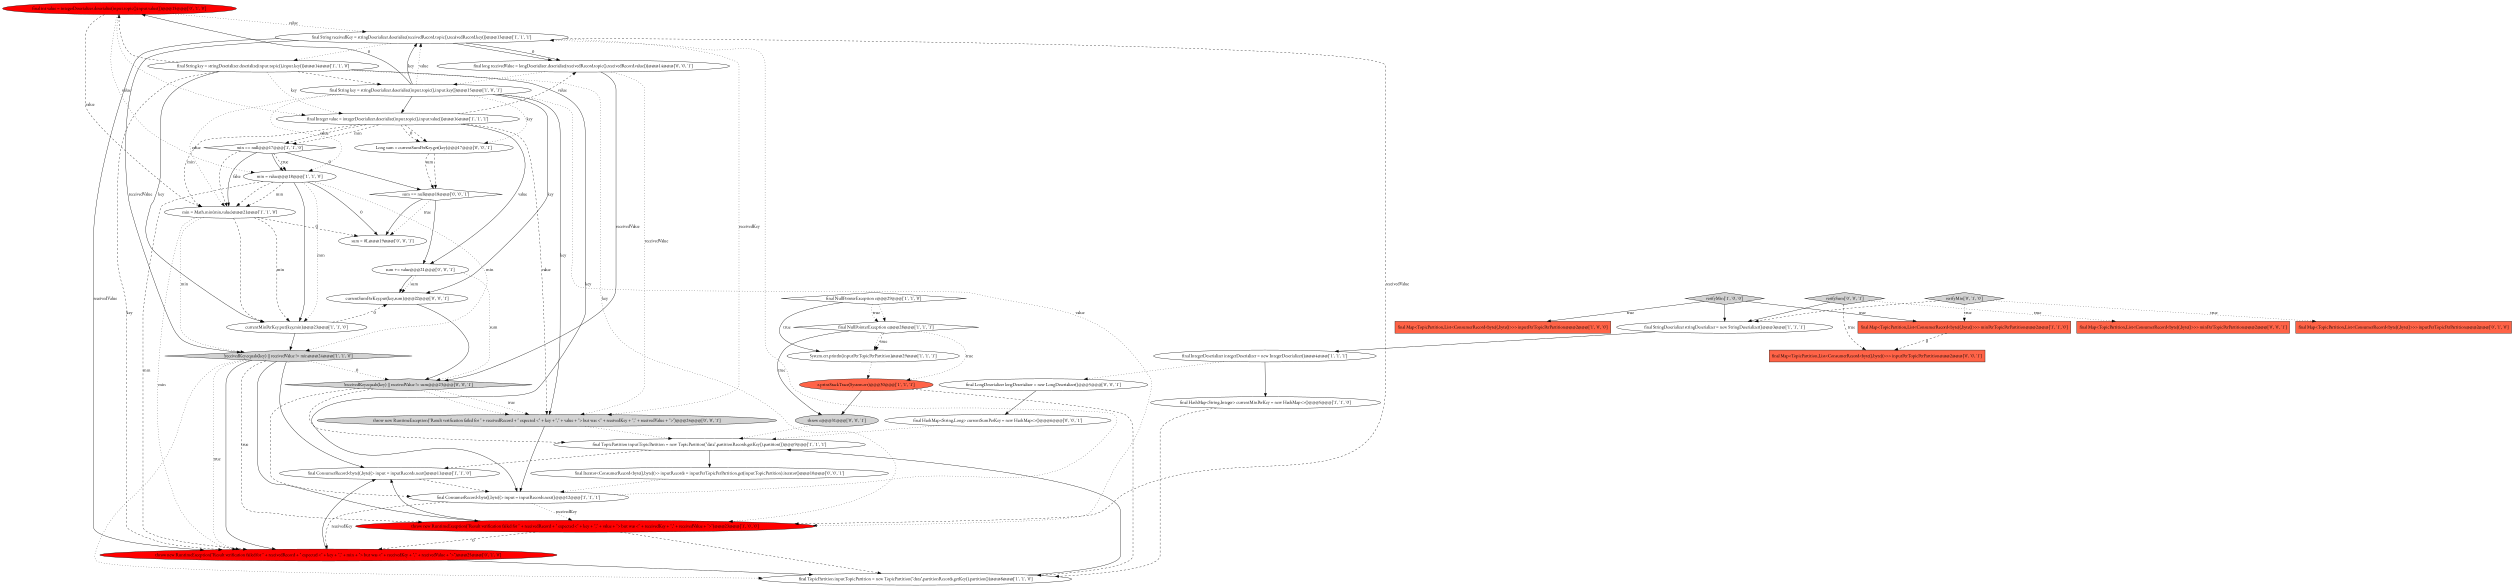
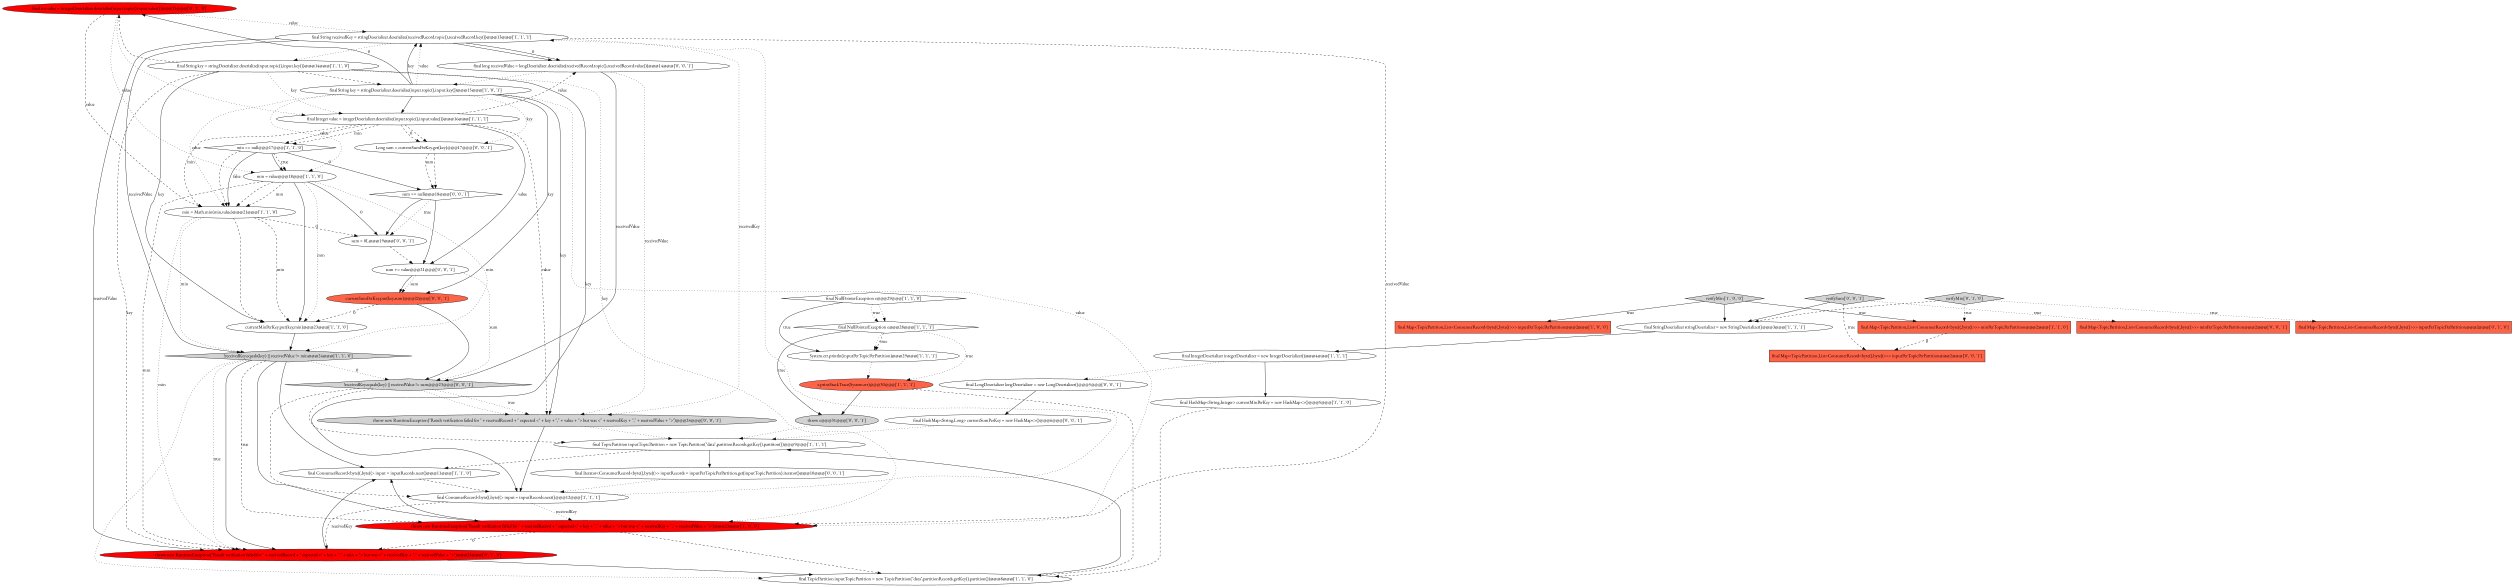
edge "sum = 0L@@@19@@@['0', '0', '1']" -> "sum += value@@@21@@@['0', '0', '1']": added
node "currentSumPerKey.put(key,sum)@@@22@@@['0', '0', '1']": fillcolor white -> tomato
edge "currentMinPerKey.put(key,min)@@@23@@@['1', '1', '0']" -> "currentSumPerKey.put(key,sum)@@@22@@@['0', '0', '1']": reversed
